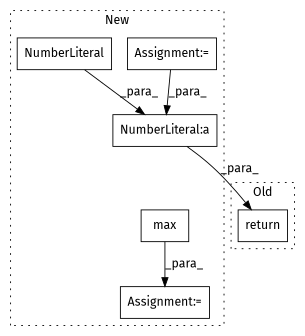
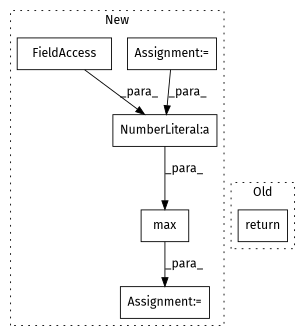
node "NumberLiteral": label "NumberLiteral" -> "FieldAccess"
edge "NumberLiteral:a" -> "return": now "NumberLiteral:a" -> "max"
